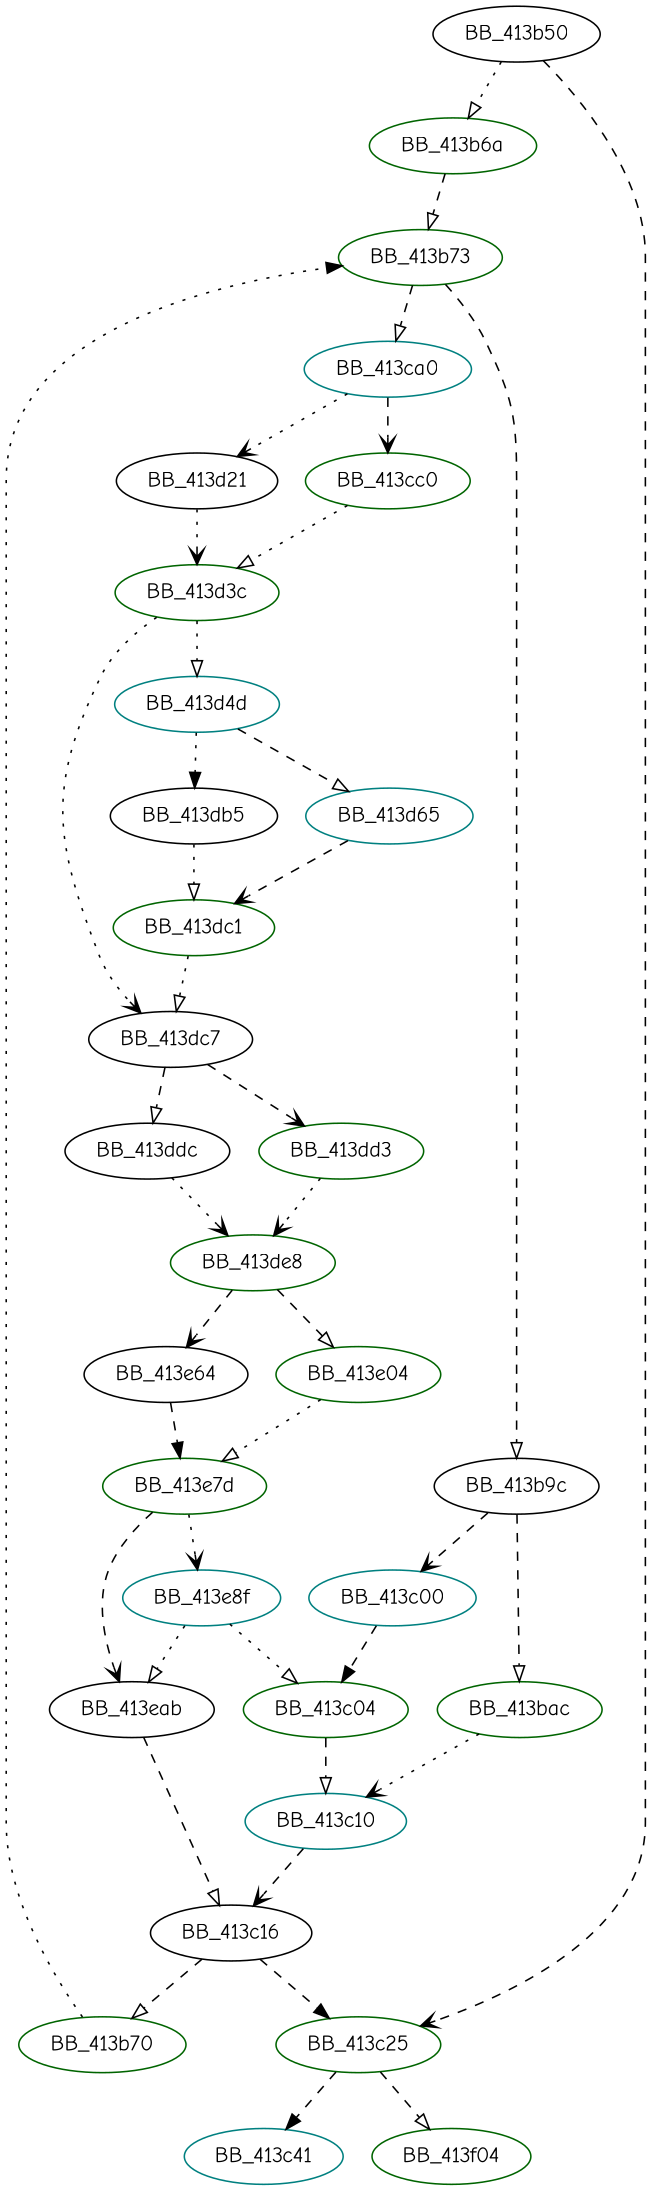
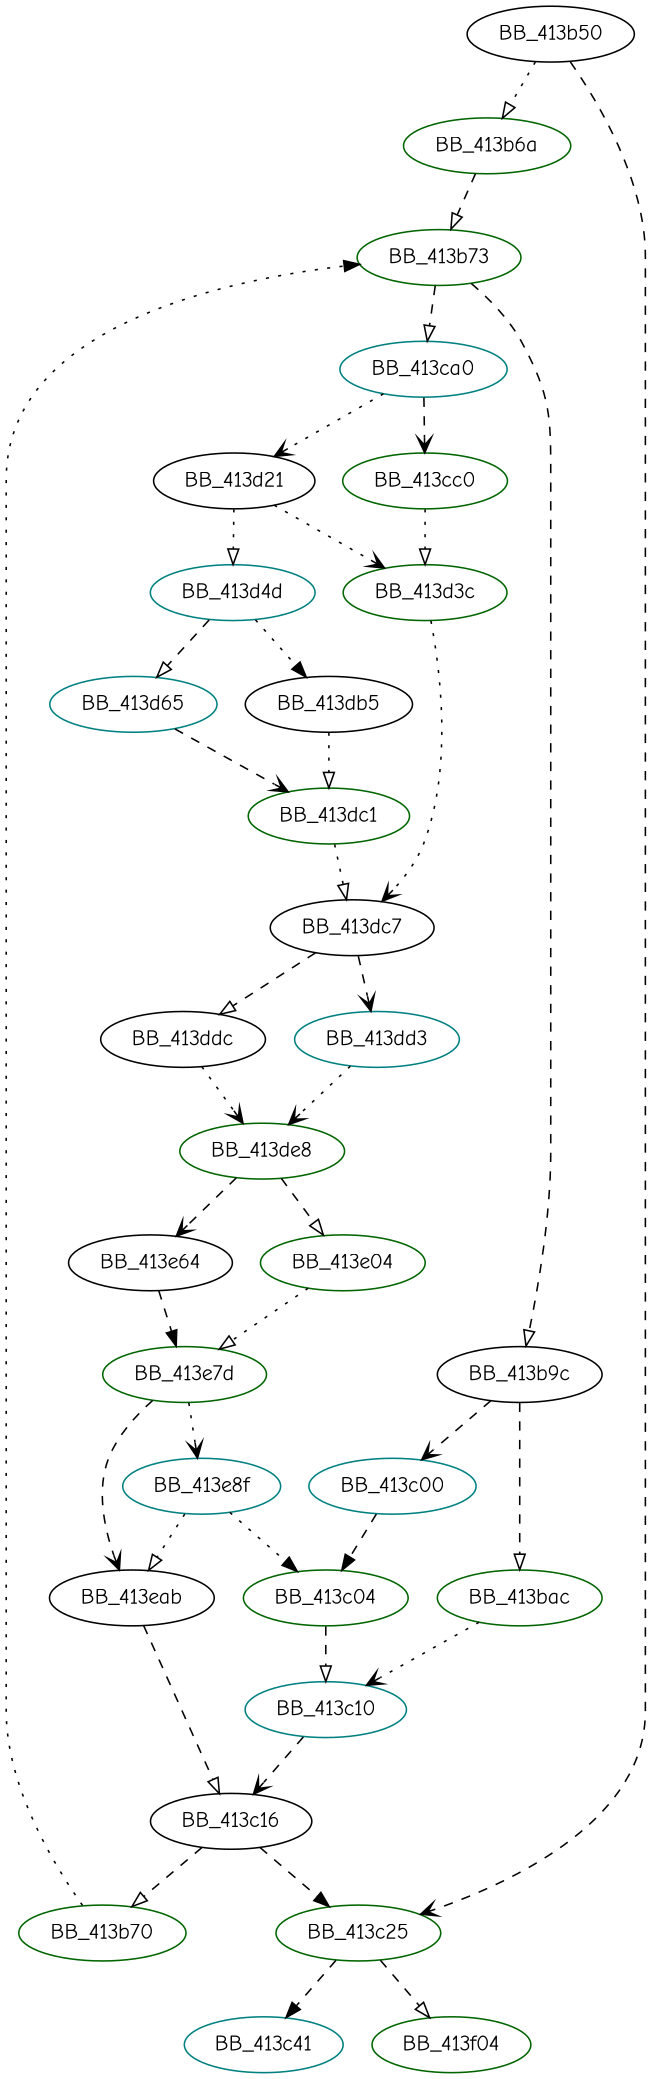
edge "BB_413d3c" -> "BB_413d4d": now "BB_413d21" -> "BB_413d4d"
node "BB_413dd3": color darkgreen -> teal
edge "BB_413e8f" -> "BB_413c04": arrowhead onormal -> normal
